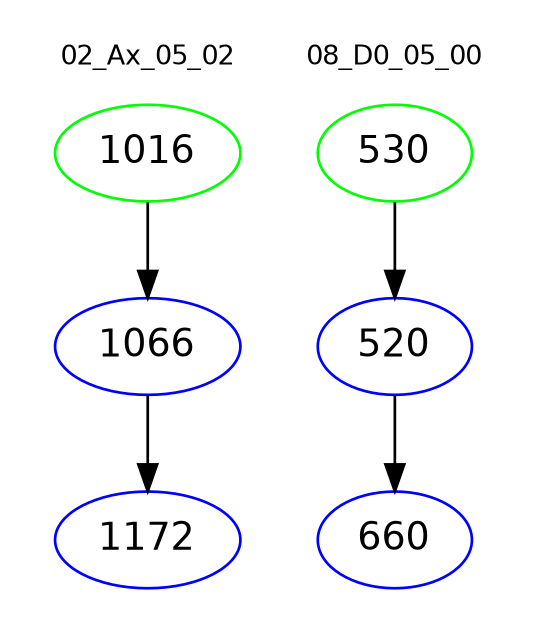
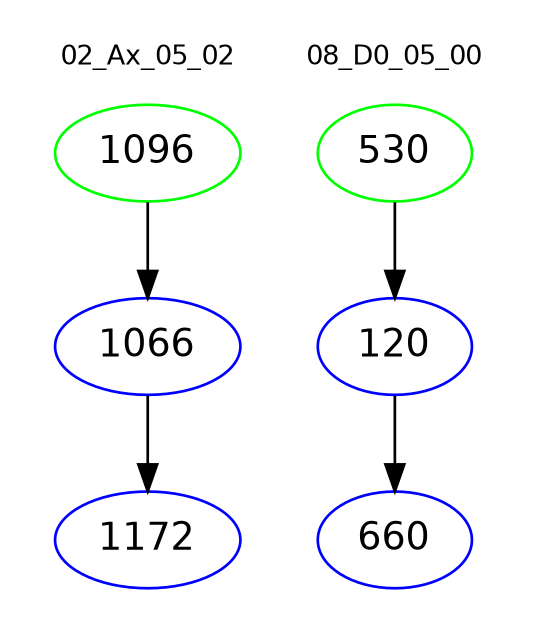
node "1016": label "1016" -> "1096"
node "520": label "520" -> "120"
